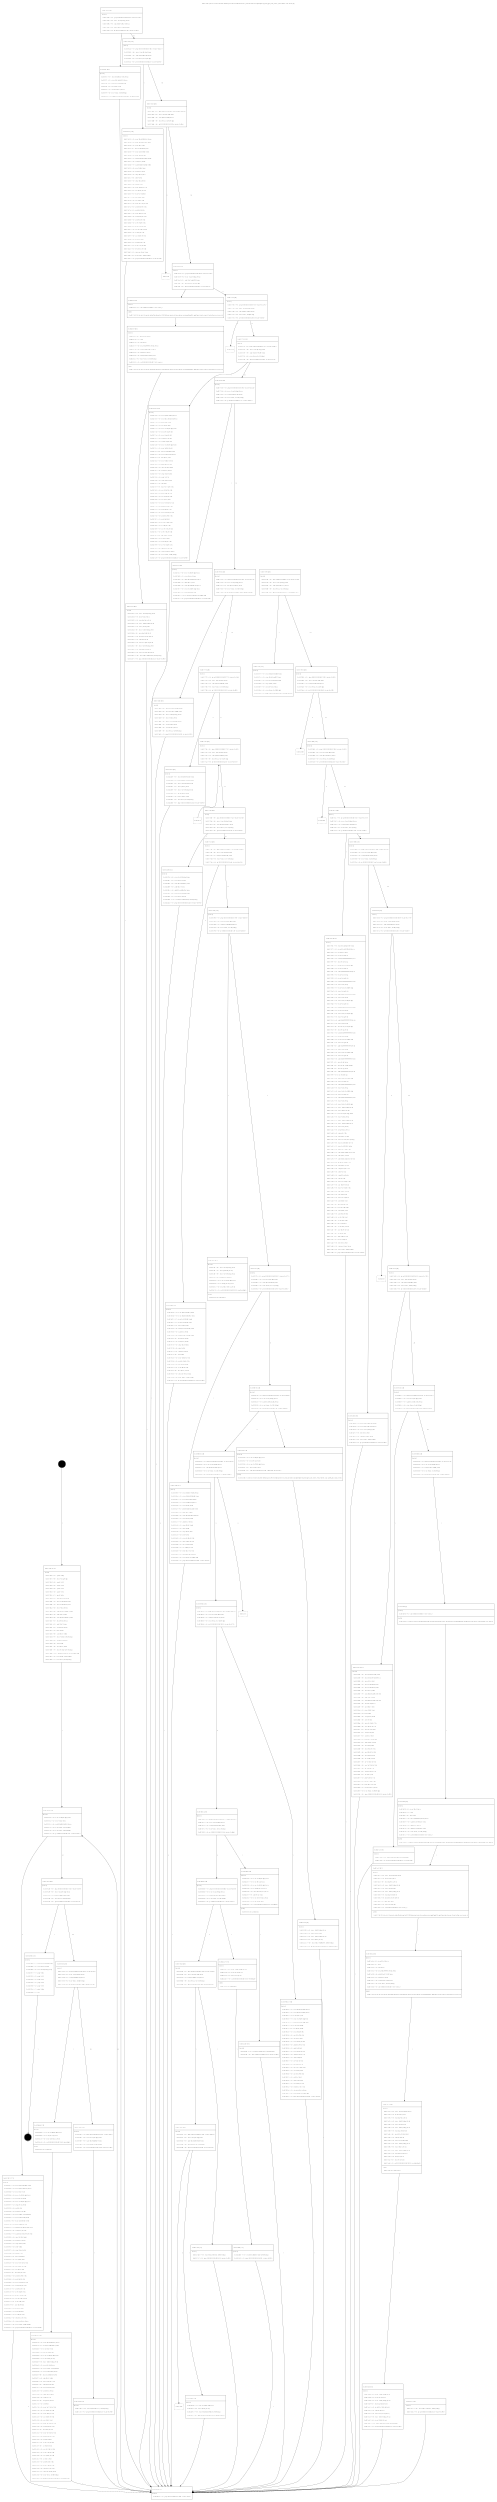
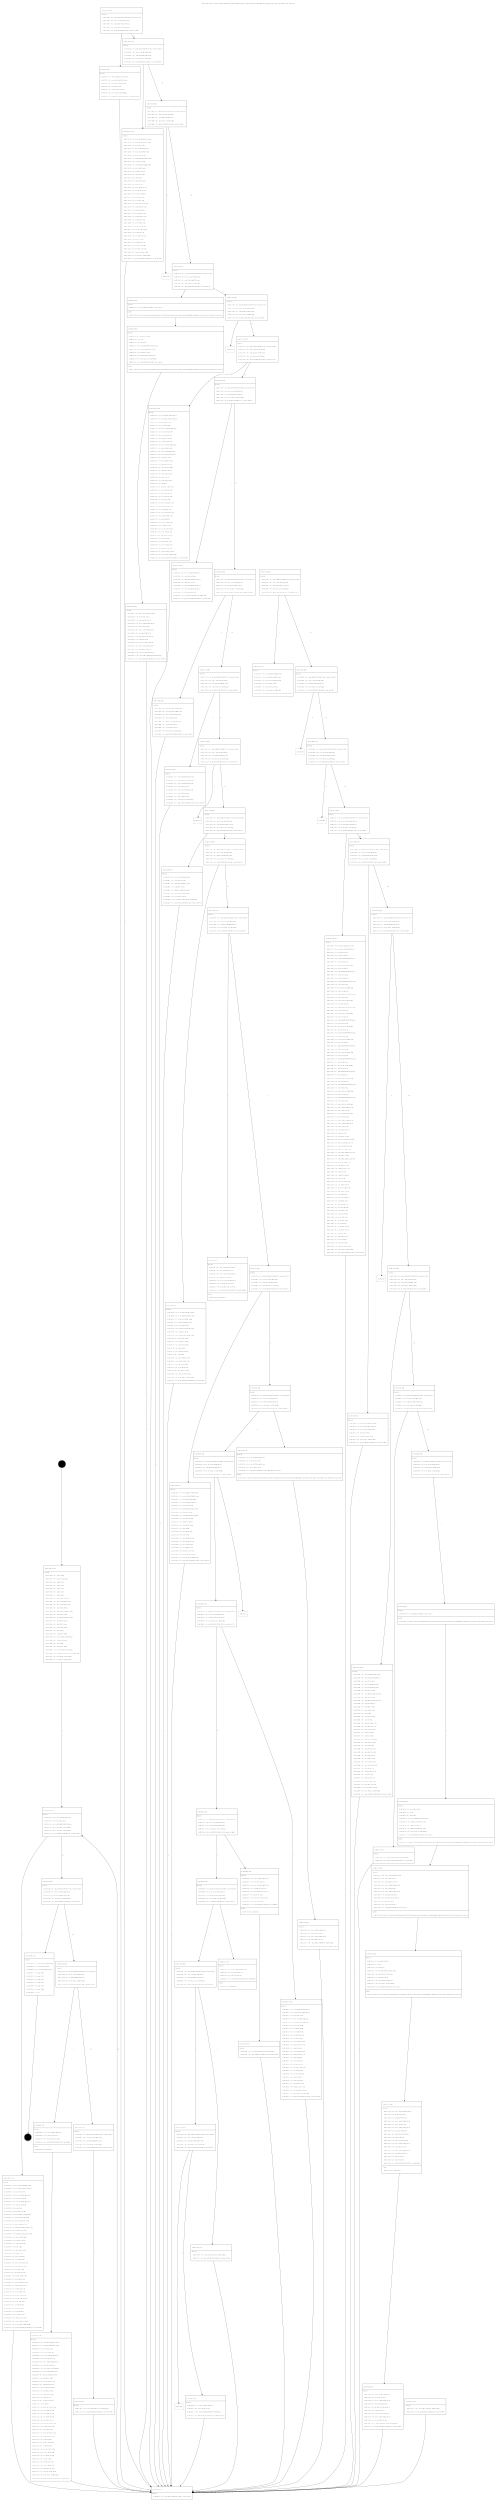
edge "0x4022c5" -> "0x40178c [28]": reversed
node "0x4022b6 [15]": removed
